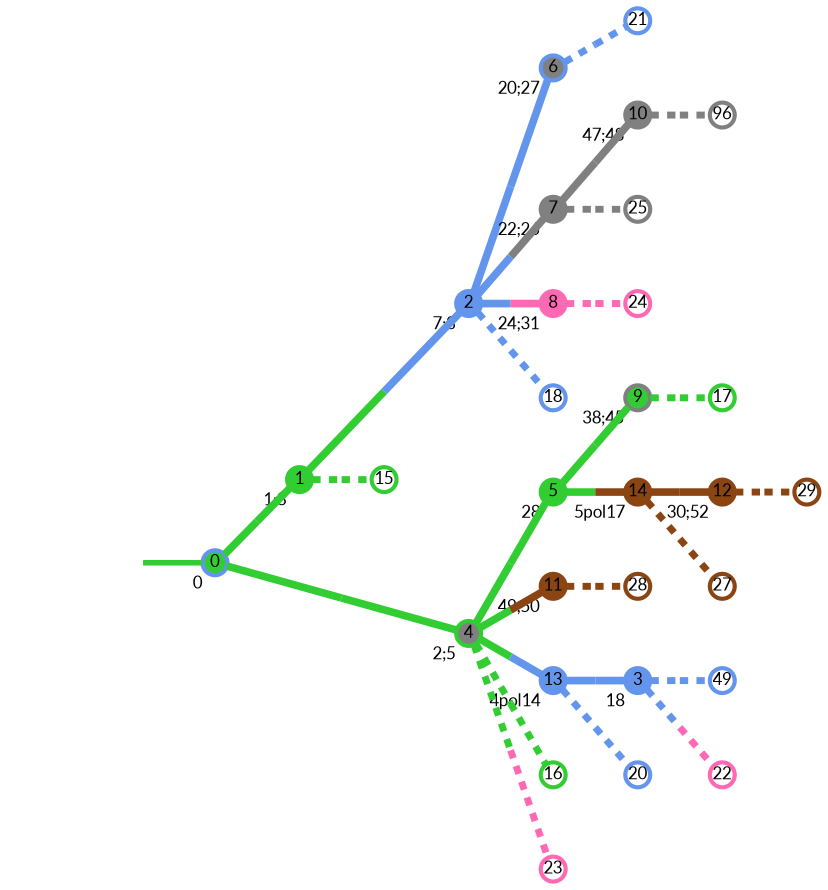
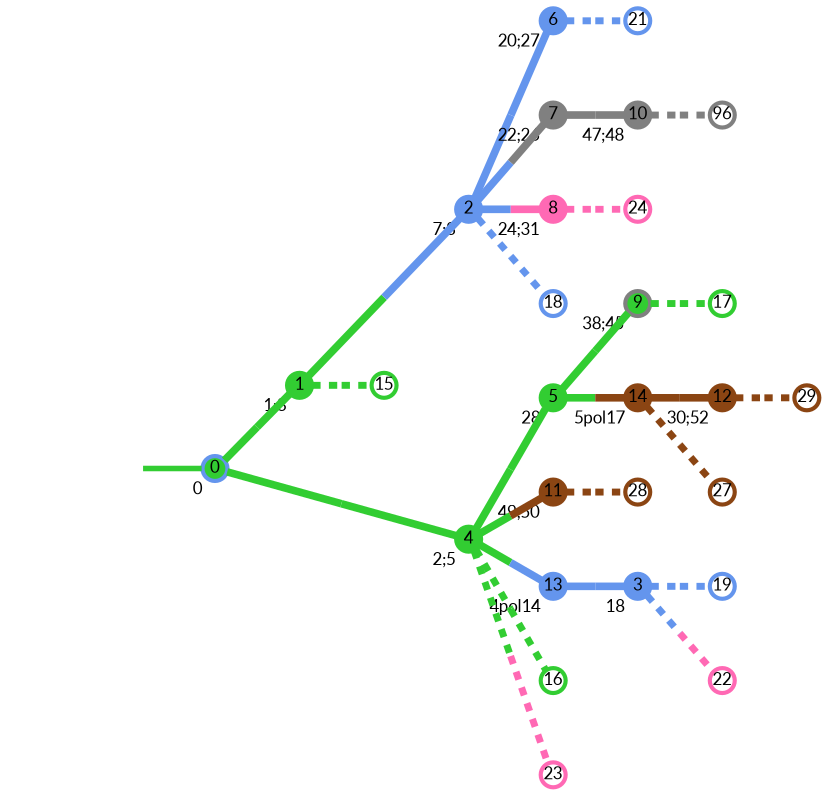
node "6 20;27": fillcolor #808080ff -> #6495edff
node "25": removed
node "4 2;5": fillcolor #808080ff -> #32cd32ff
node "49": label "49" -> "19"
node "20": removed
